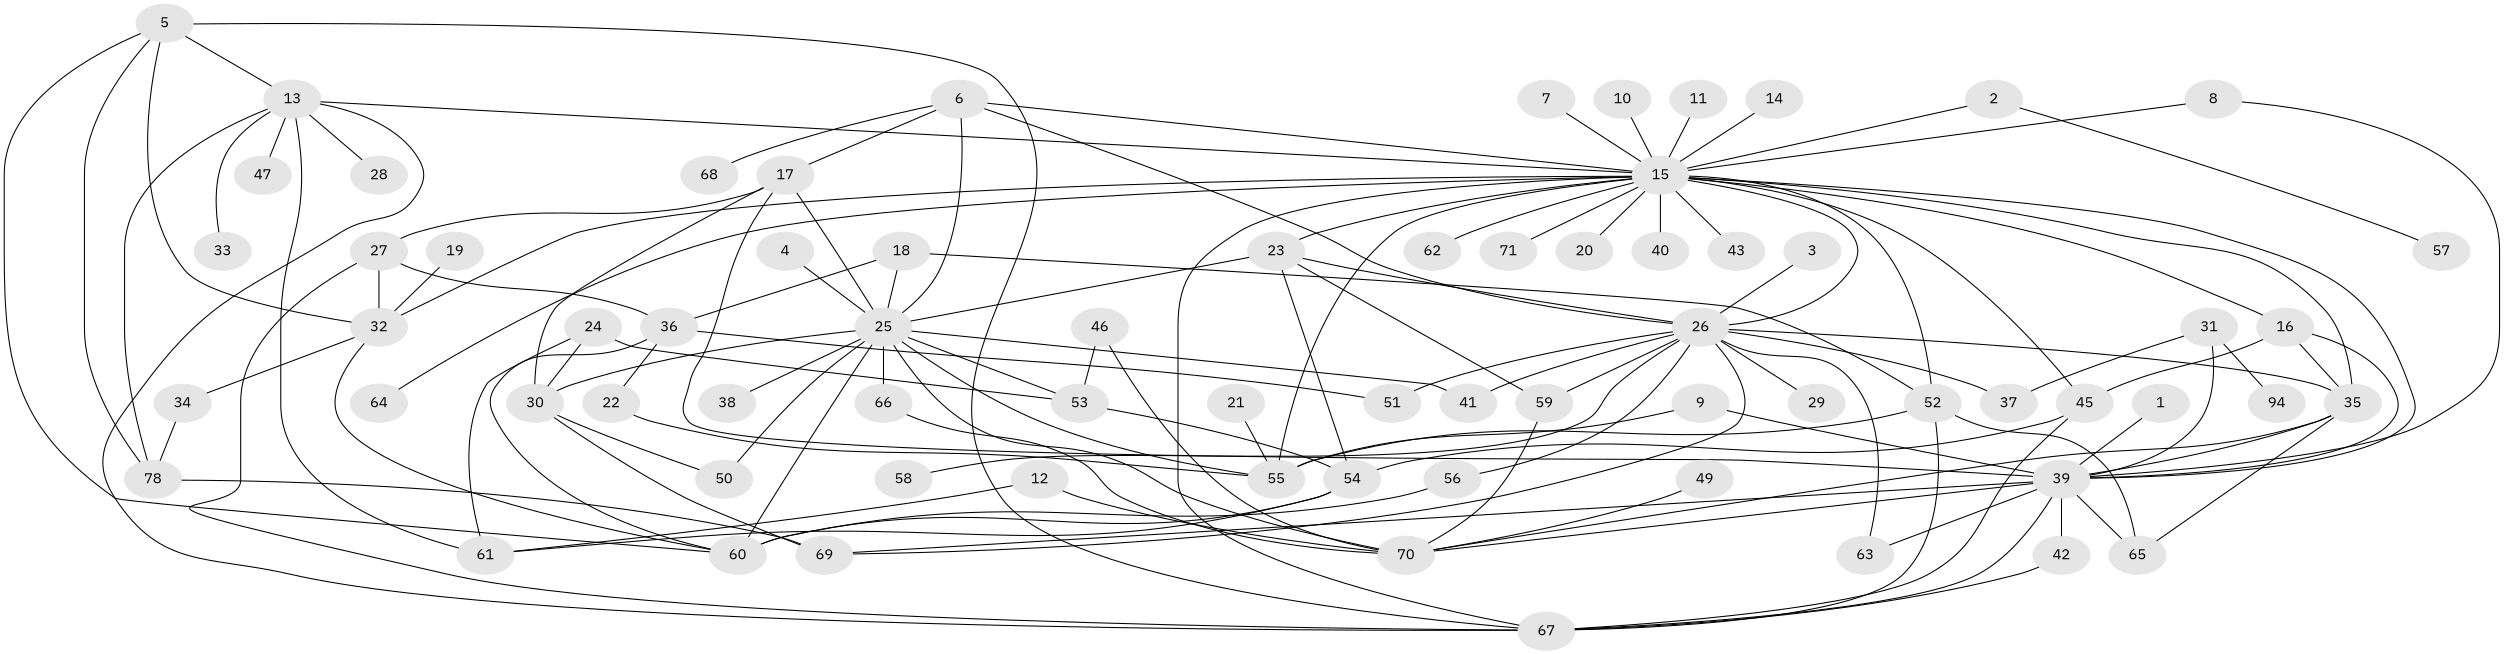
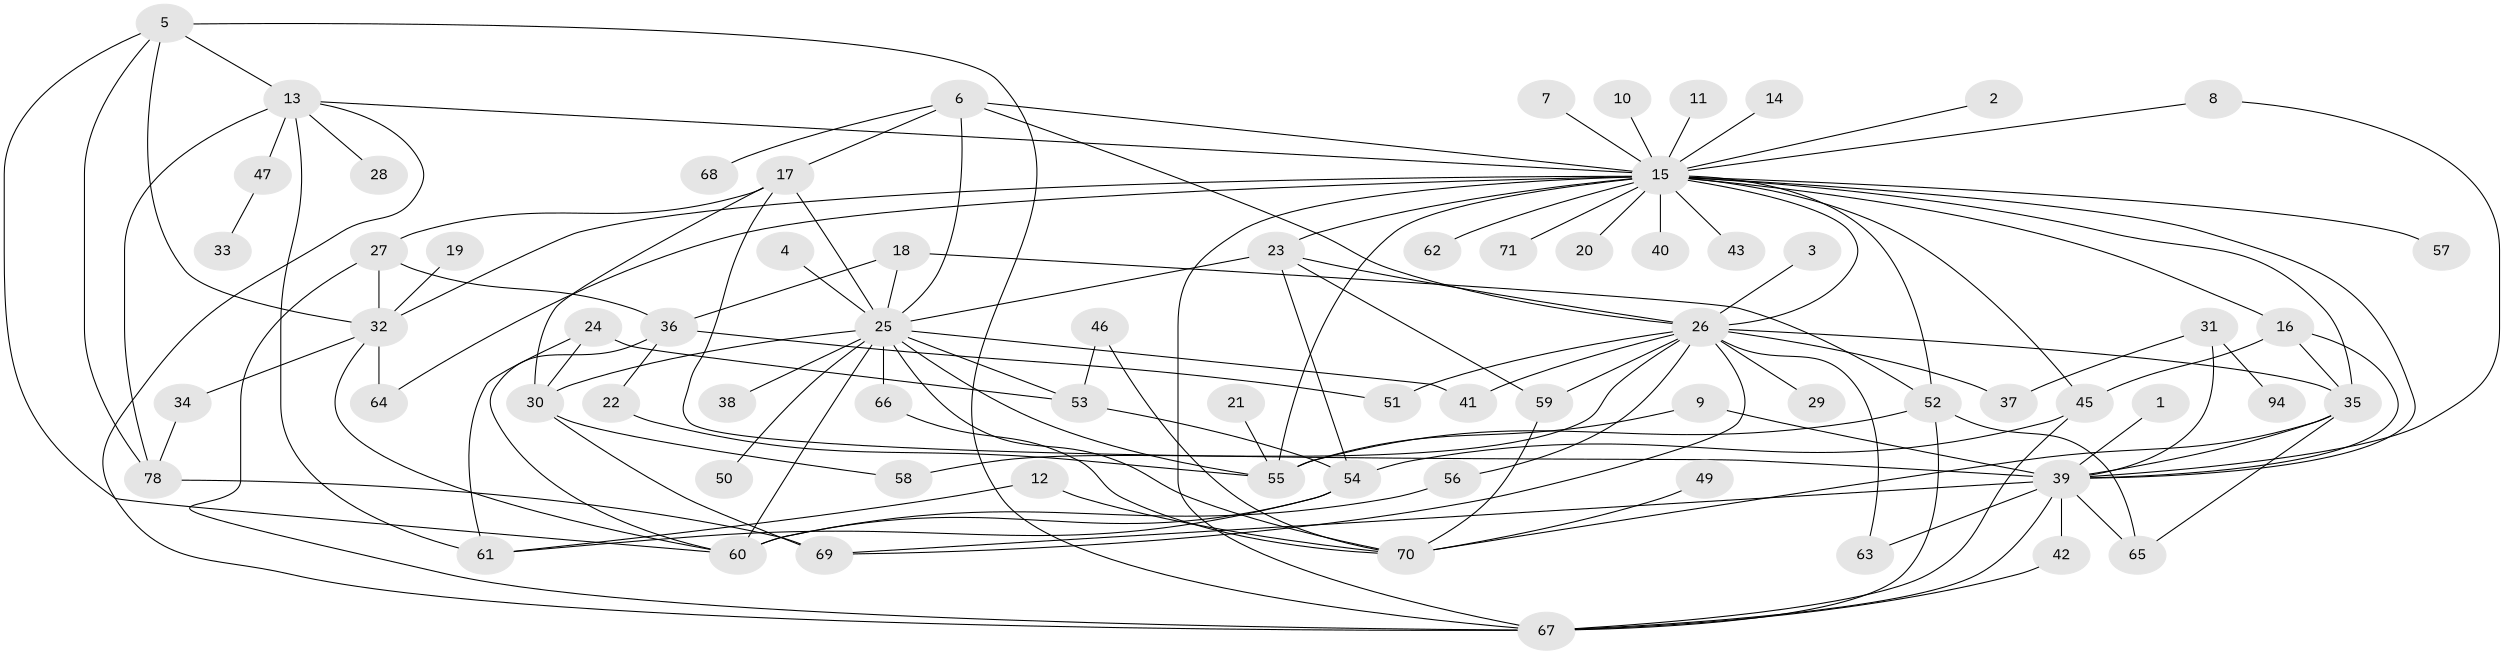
edge "13" -- "33": now "47" -- "33"
edge "2" -- "57": now "15" -- "57"
edge "32" -- "64": added
edge "30" -- "50": now "30" -- "58"
edge "39" -- "70": removed
